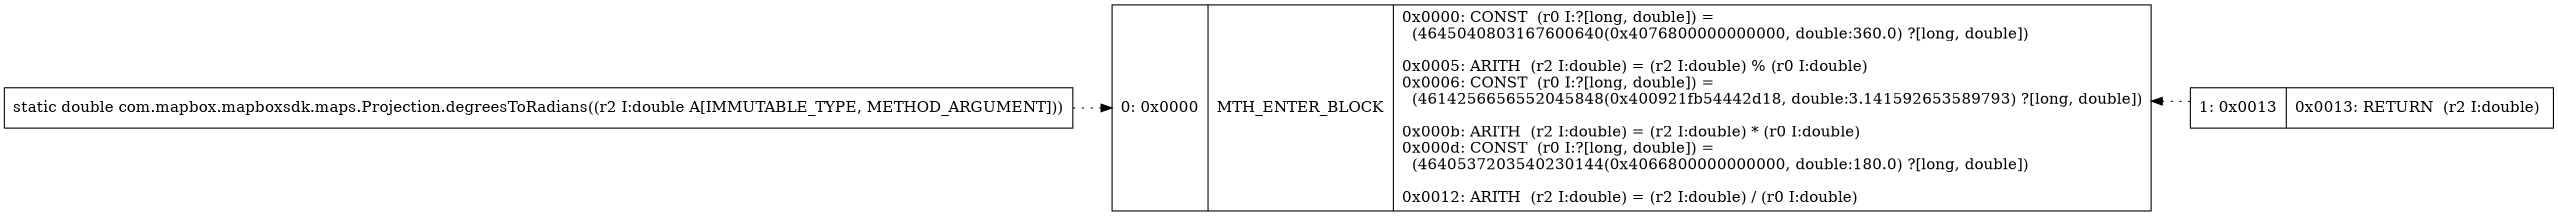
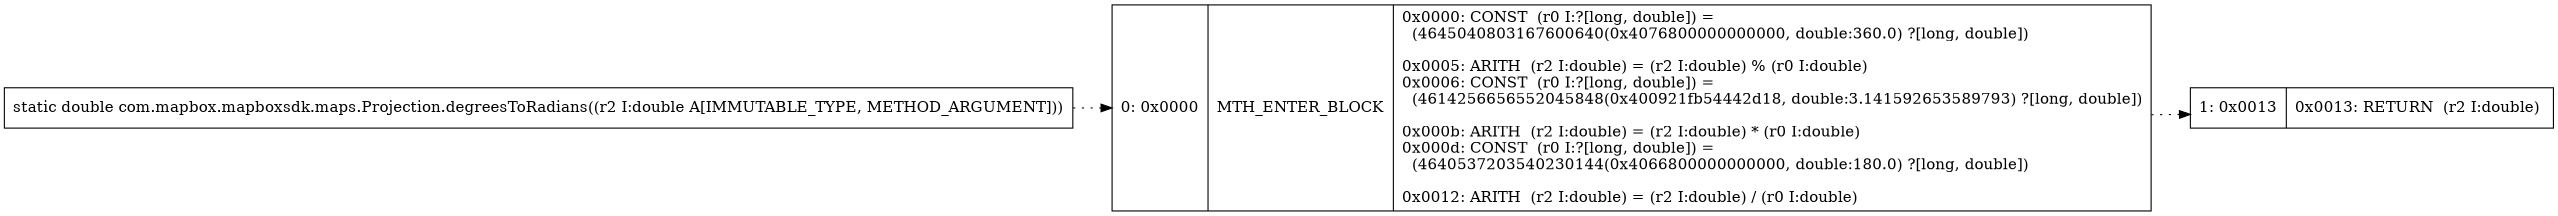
edge "1: 0x0013" -> "0: 0x0000": reversed
